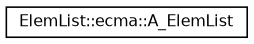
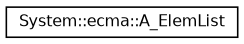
node "ElemList::ecma::A_ElemList": label "ElemList::ecma::A_ElemList" -> "System::ecma::A_ElemList"
